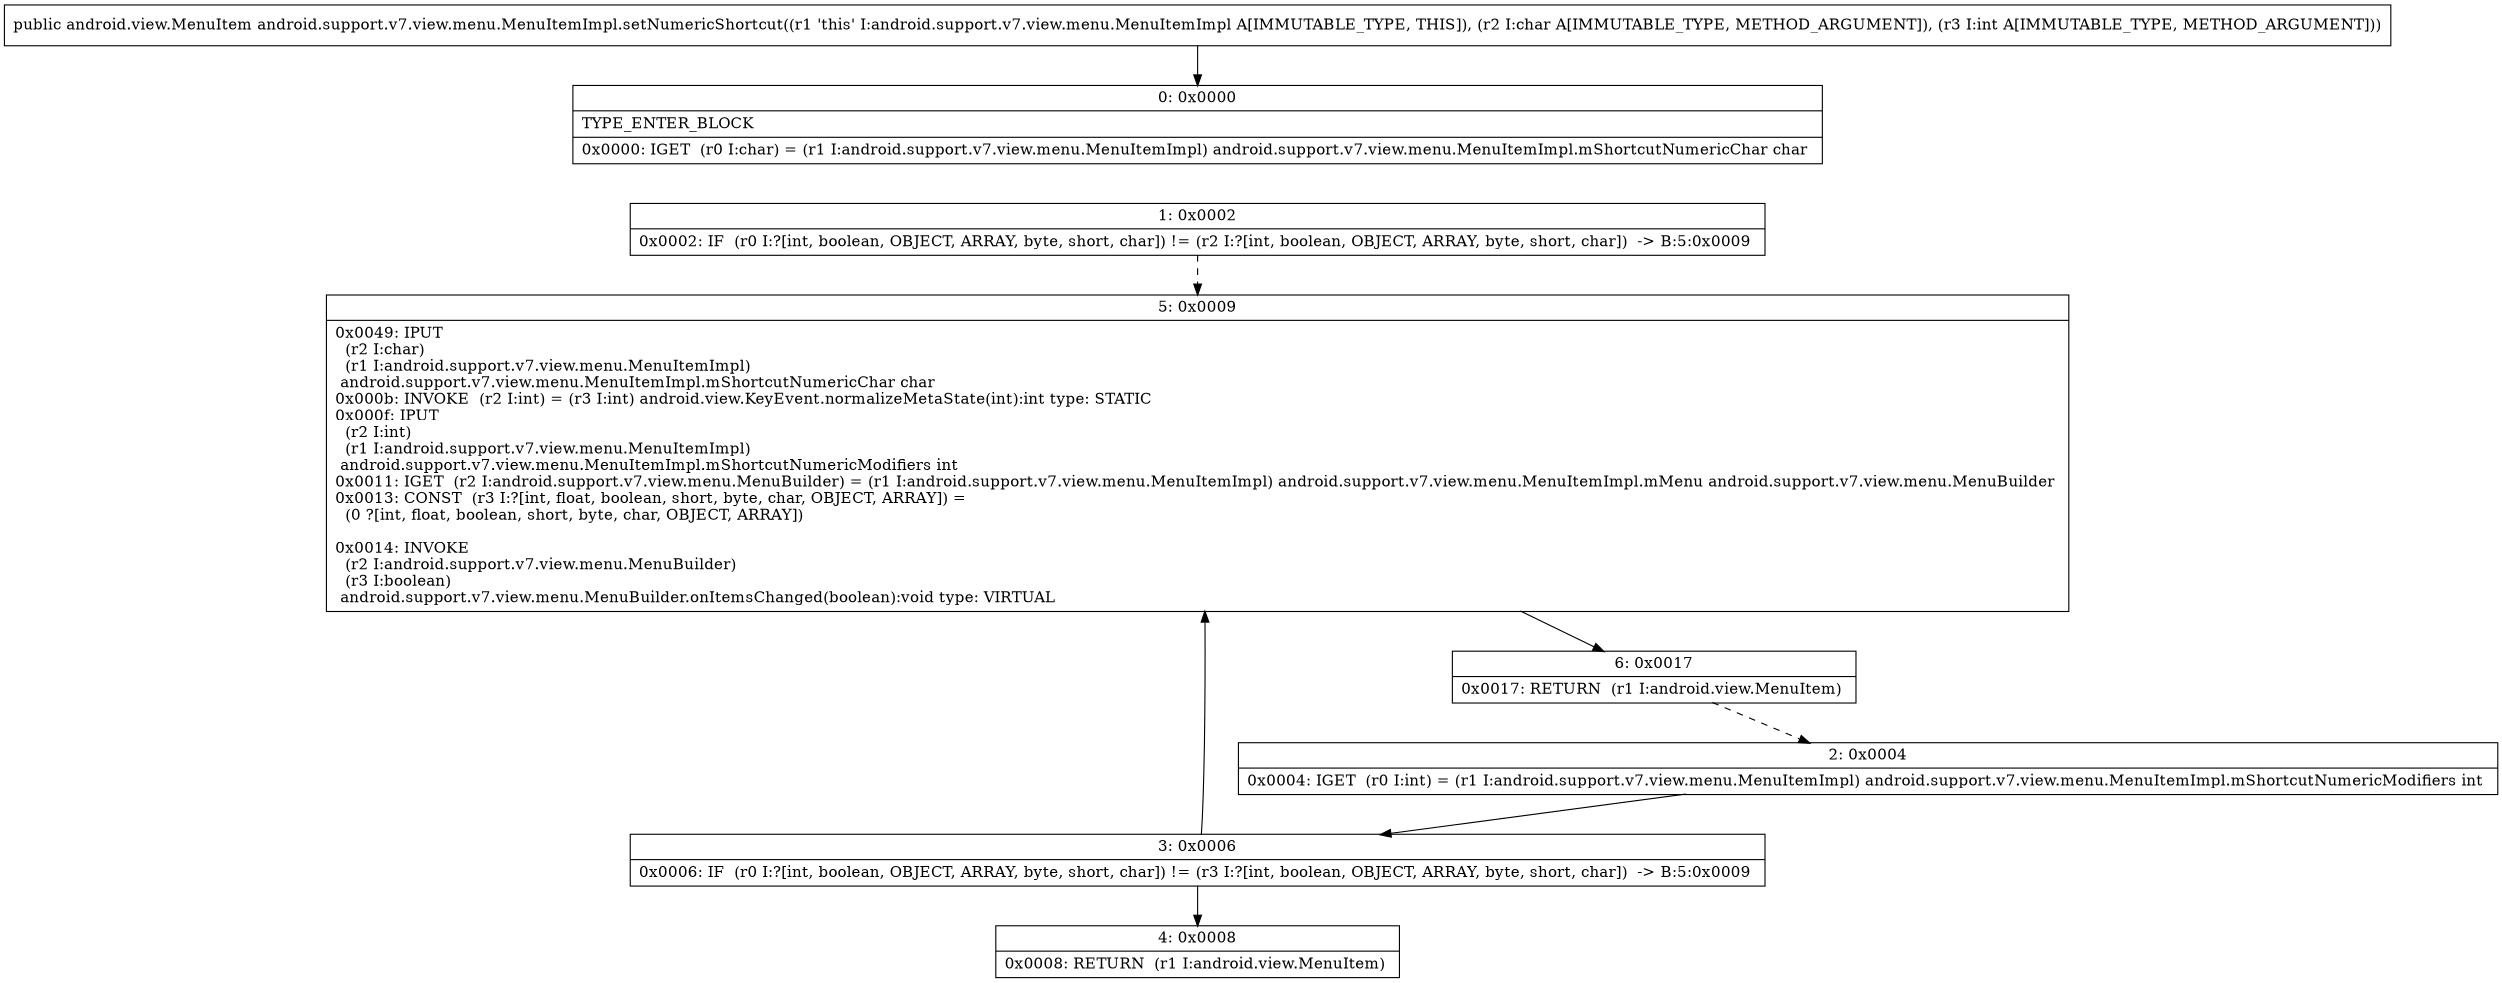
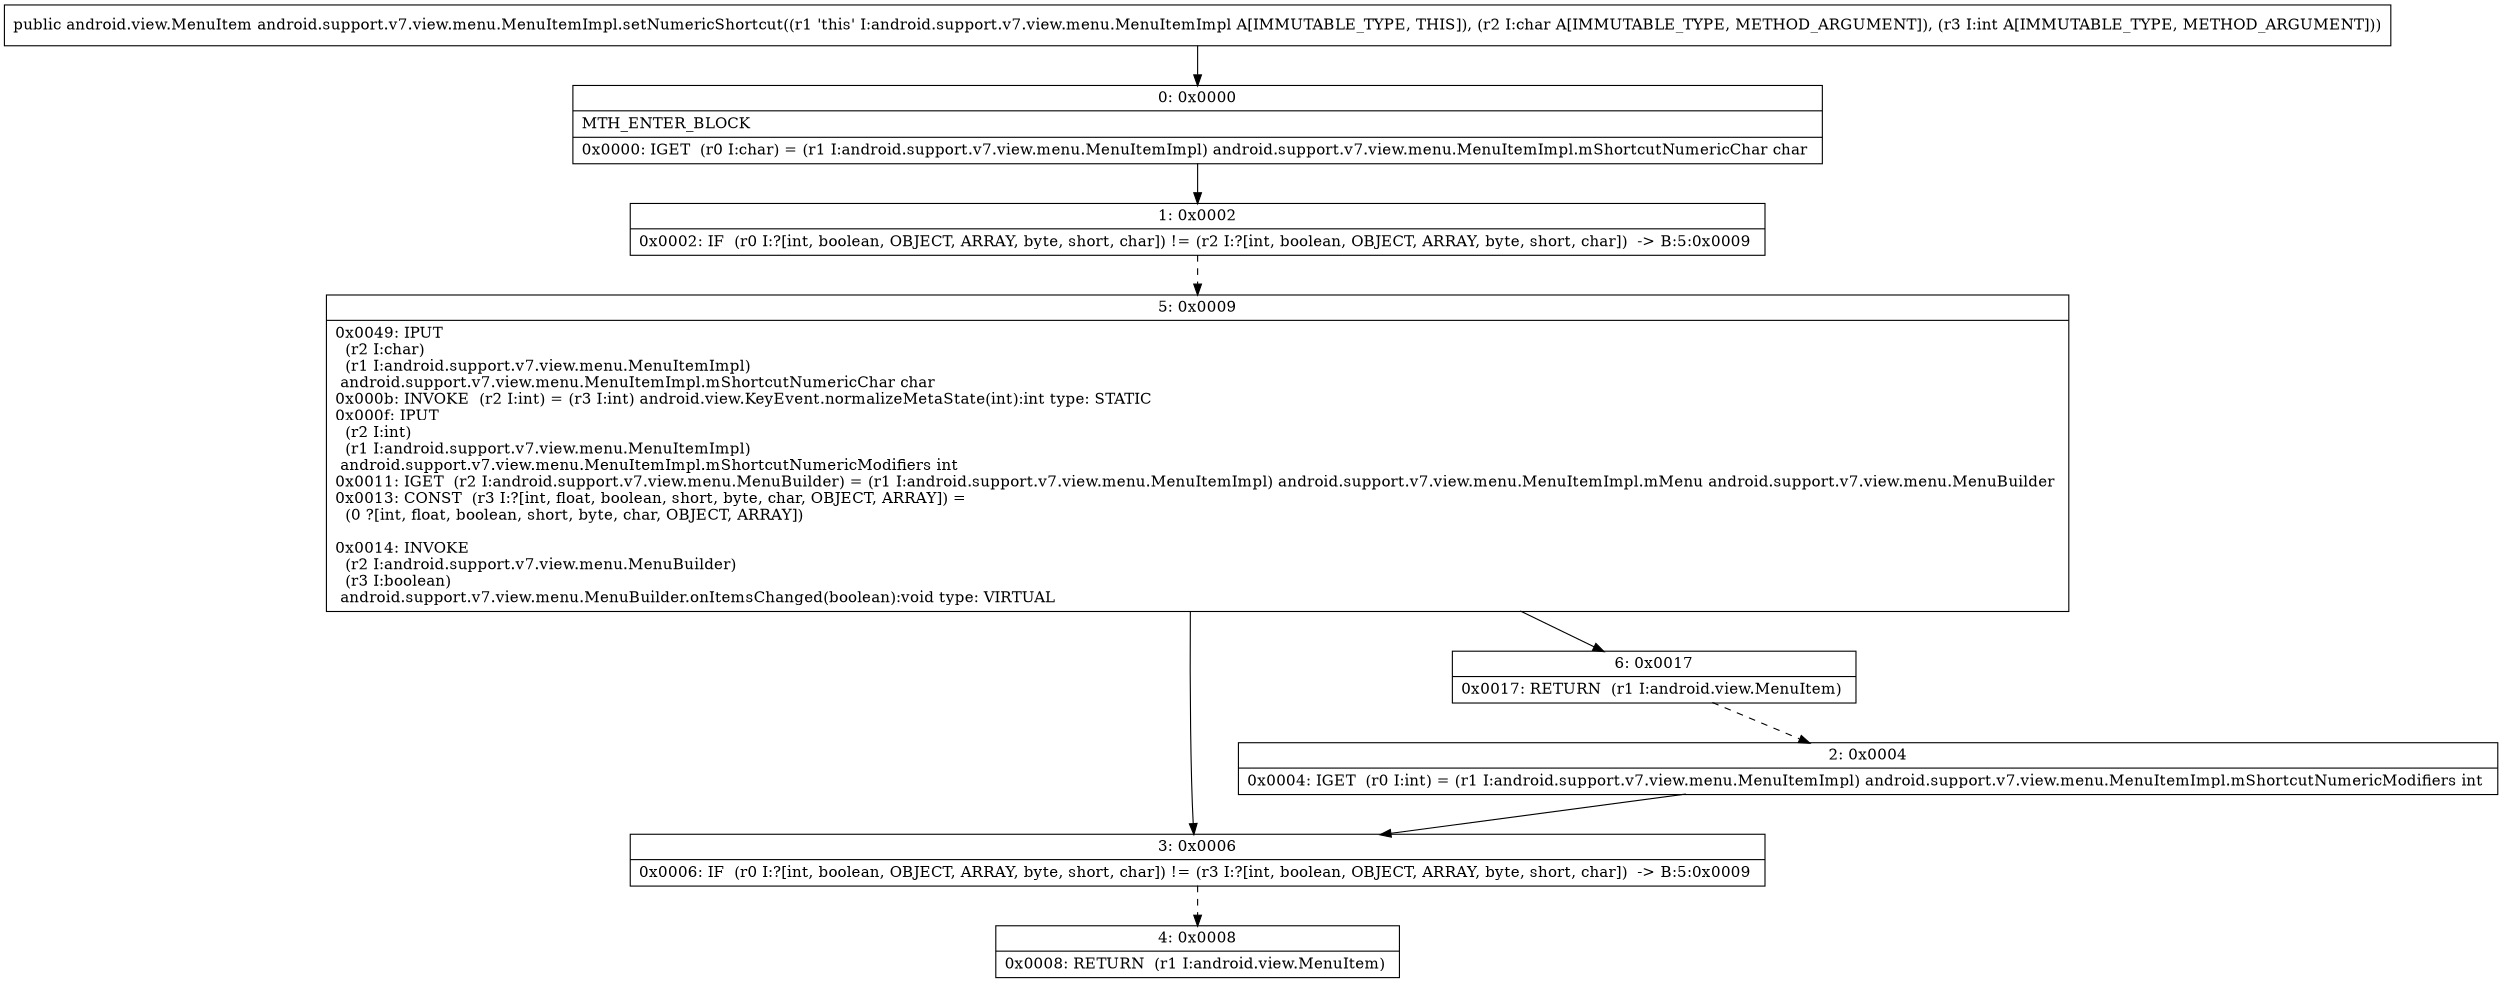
node "0: 0x0000": text "TYPE_ENTER_BLOCK" -> "MTH_ENTER_BLOCK"
edge "0: 0x0000" -> "1: 0x0002": added
edge "3: 0x0006" -> "5: 0x0009": reversed
edge "3: 0x0006" -> "4: 0x0008": style solid -> dashed
